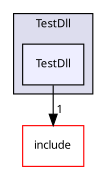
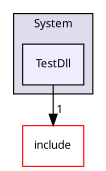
cluster "TestDll": label "TestDll" -> "System"
